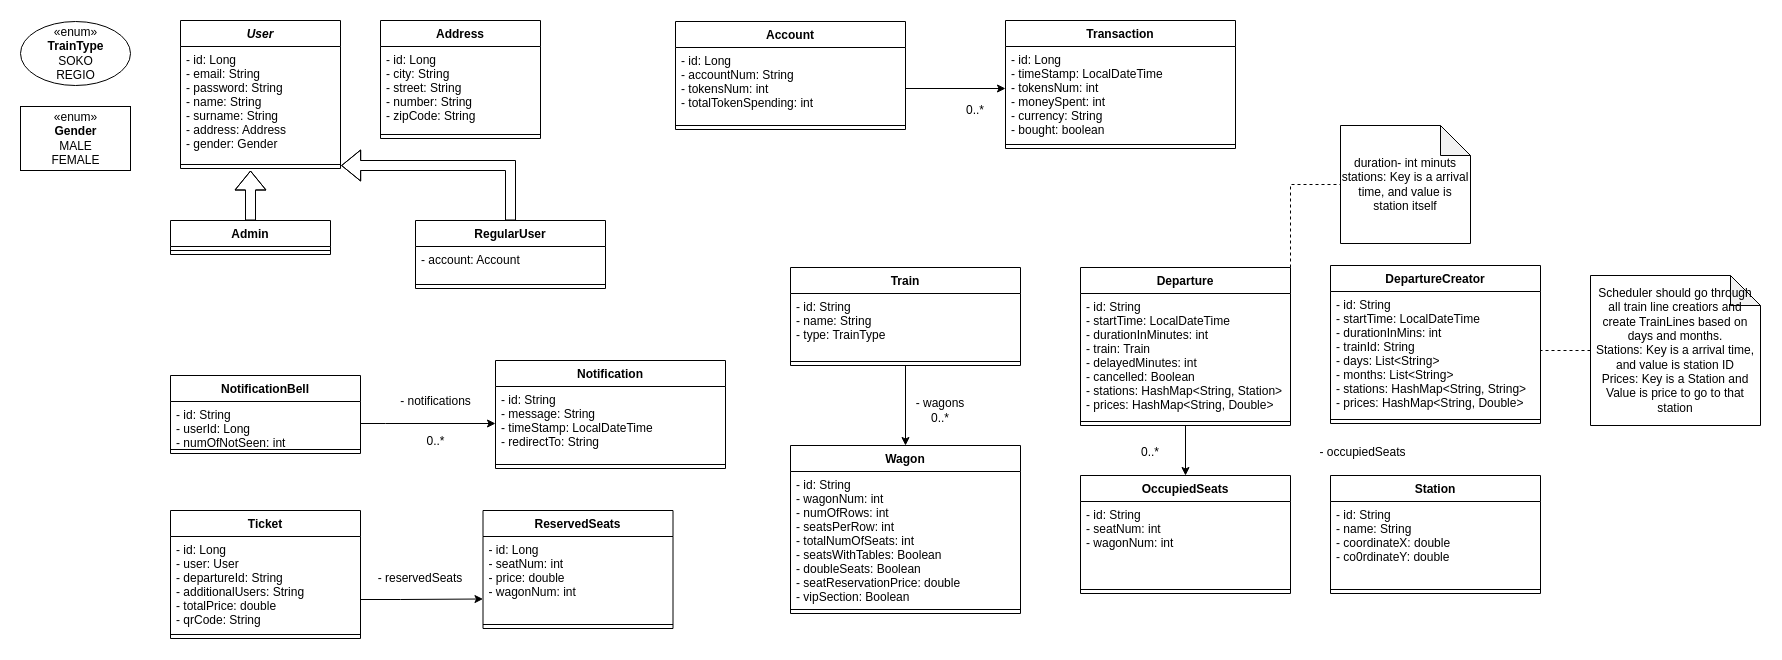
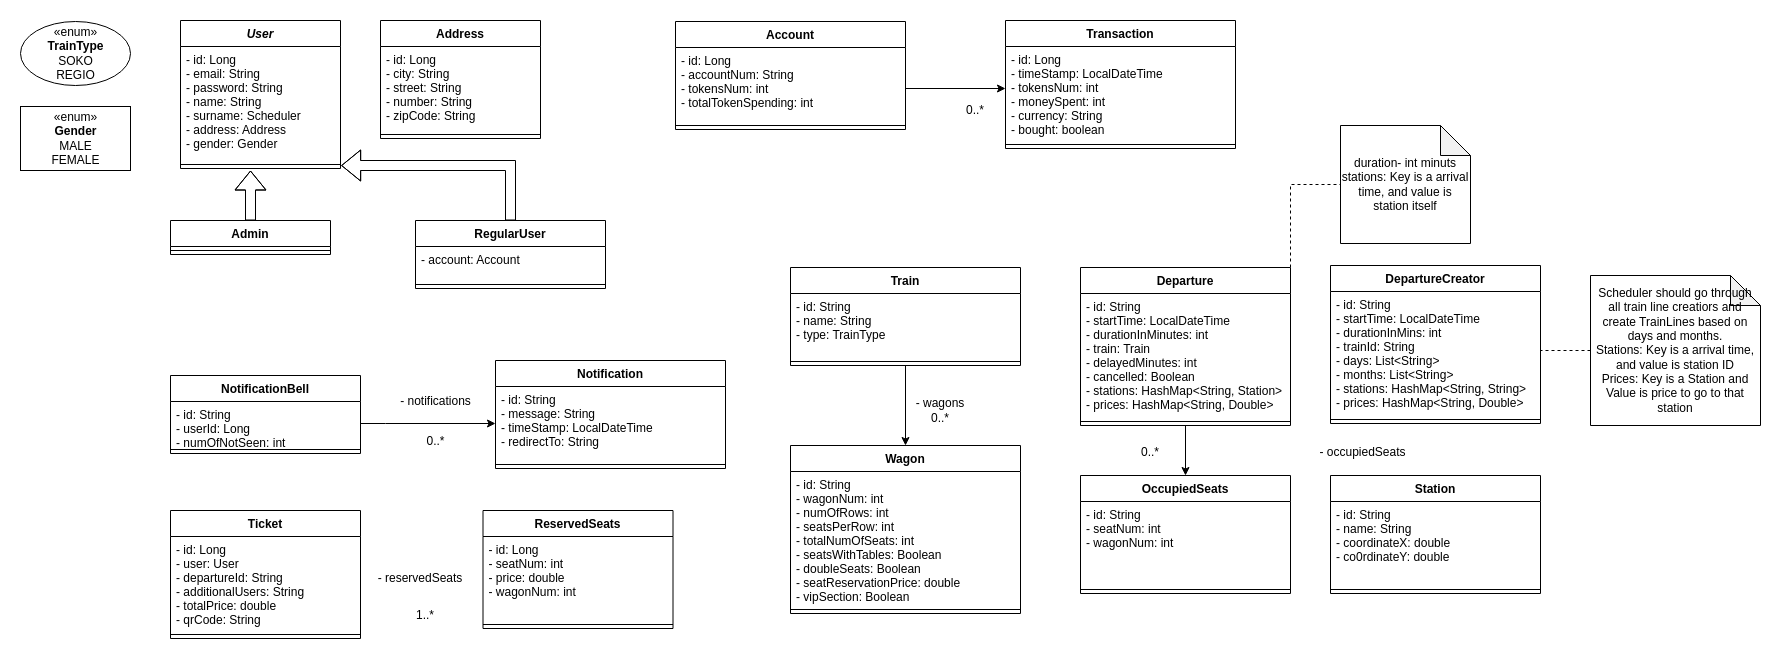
node "- id: Long - email: String - password: String - name: String - surname: String - address: Address - gender: Gender": label "- id: Long - email: String - password: String - name: String - surname: String - address: Address - gender: Gender" -> "- id: Long - email: String - password: String - name: String - surname: Scheduler - address: Address - gender: Gender"
edge "- id: Long - user: User - departureId: String - additionalUsers: String - totalPrice: double - qrCode: String" -> "ReservedSeats": removed
node "1..*": added
